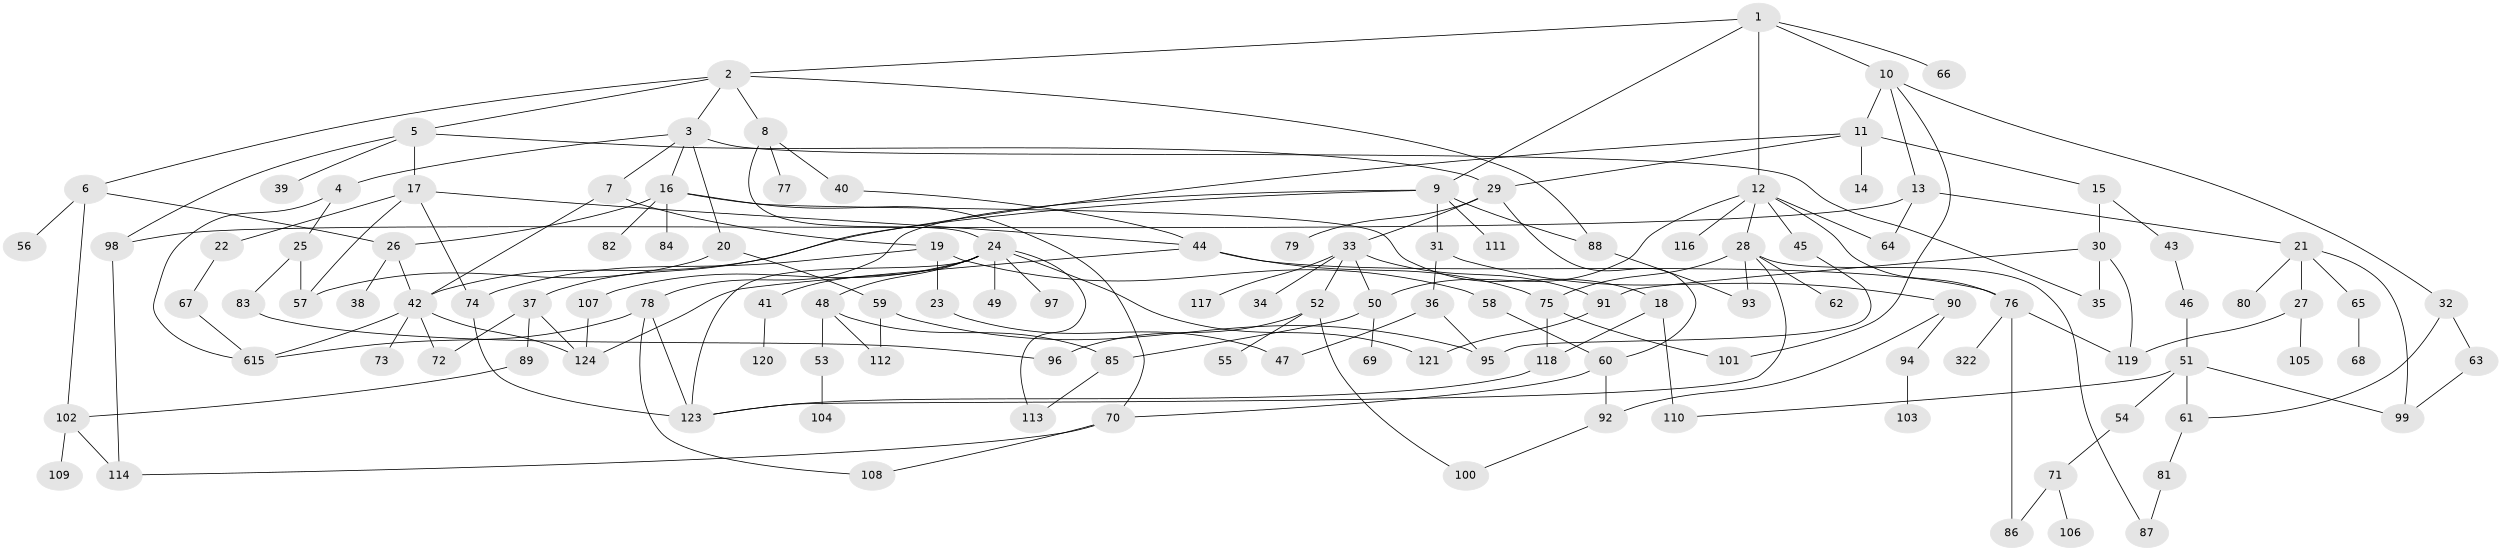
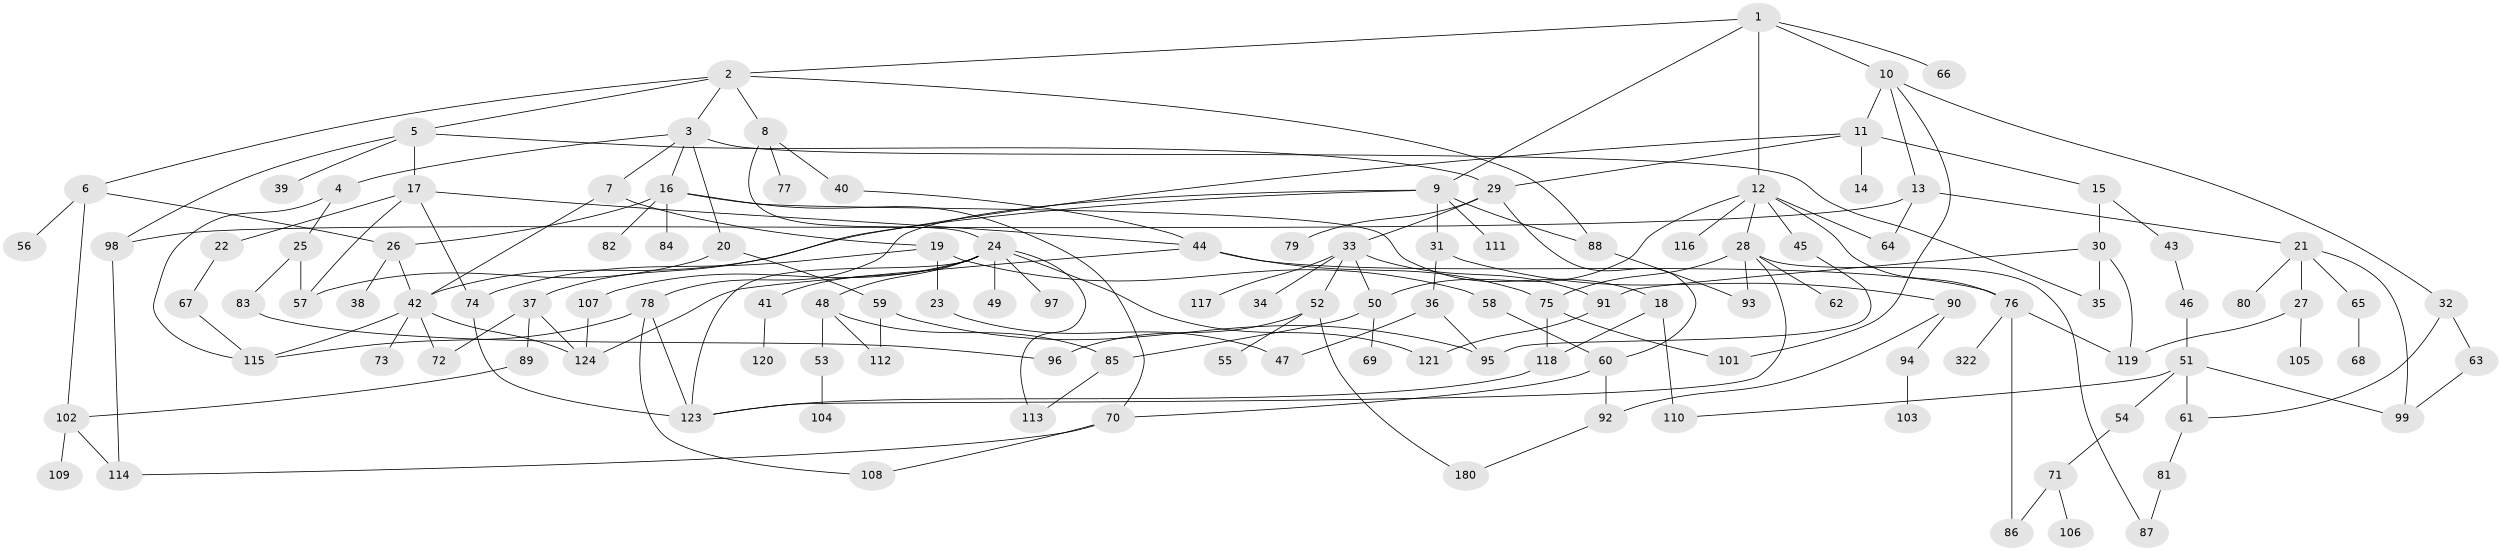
node "615": label "615" -> "115"
node "100": label "100" -> "180"
